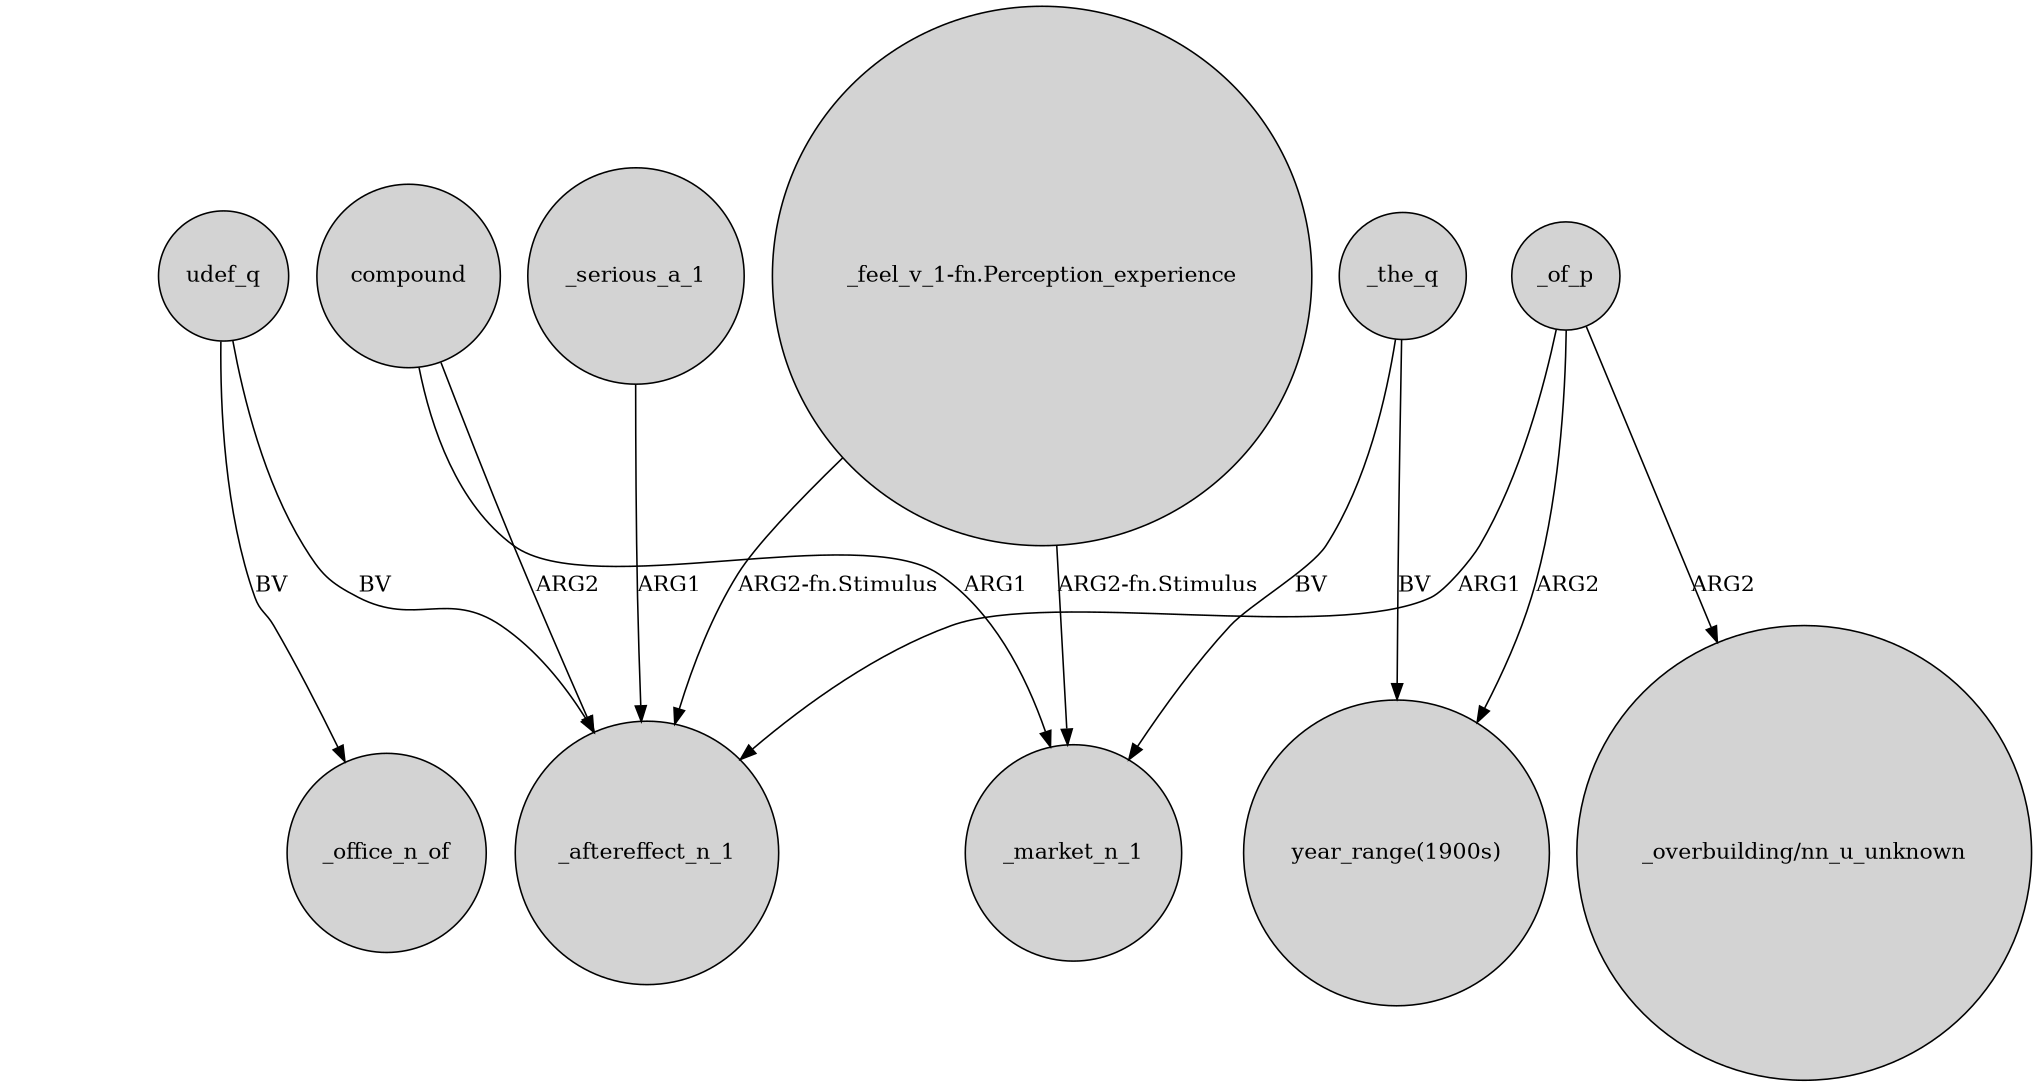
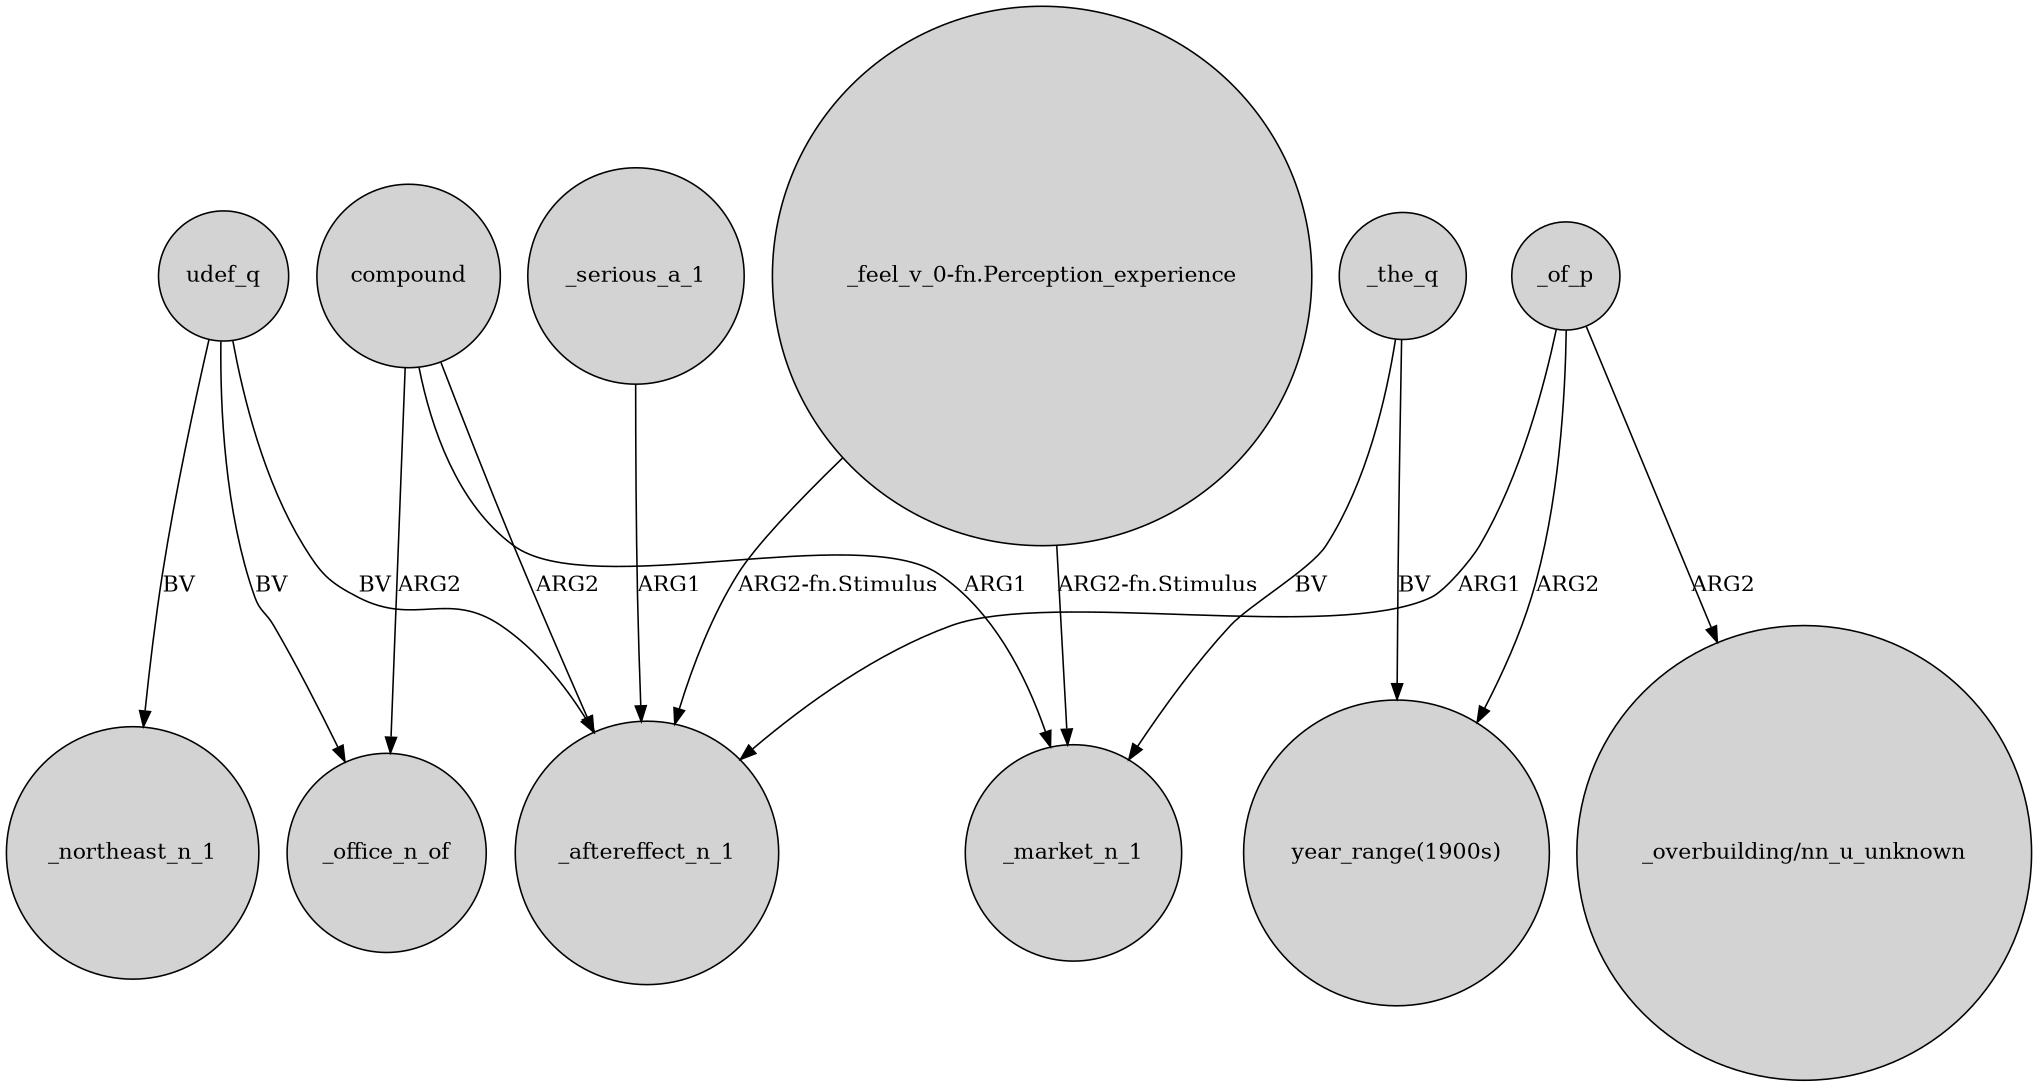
node "_feel_v_1-fn.Perception_experience": label "_feel_v_1-fn.Perception_experience" -> "_feel_v_0-fn.Perception_experience"
edge "compound" -> "_office_n_of": added, label "ARG2"
node "_northeast_n_1": added
